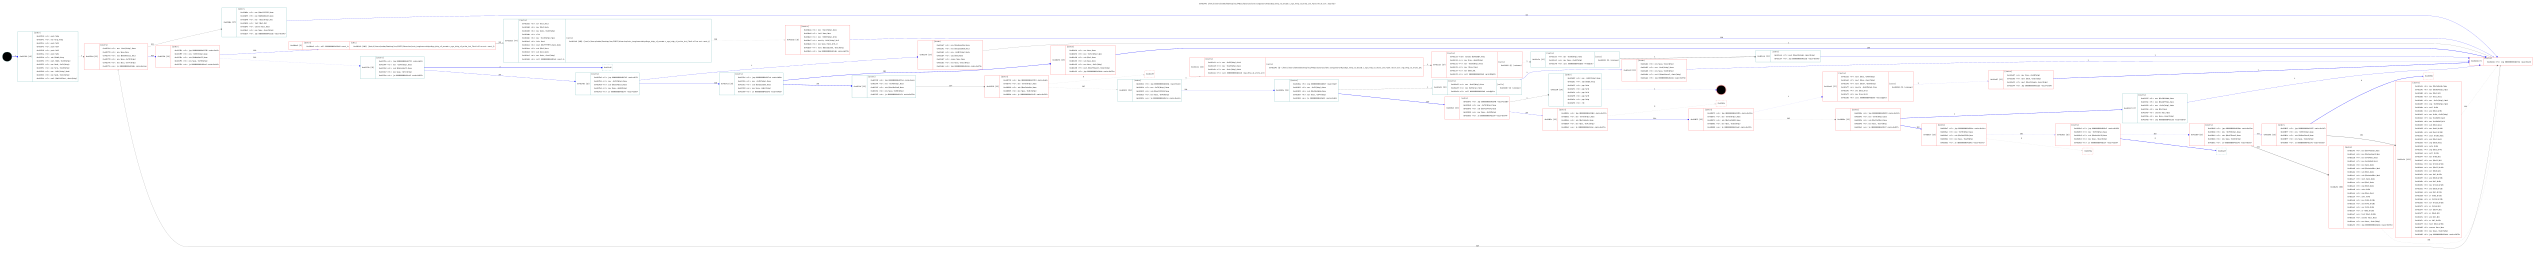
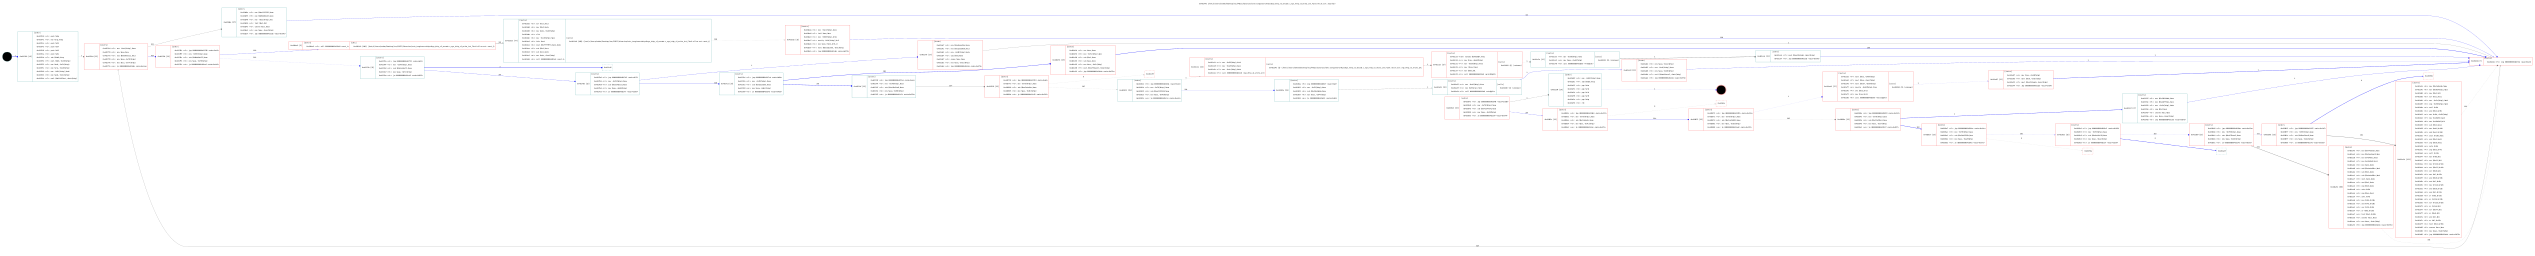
edge "0x40182a [25]" -> "0x401843 [25]": removed, label "205"
